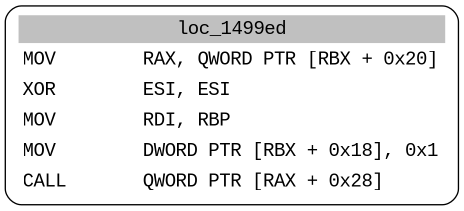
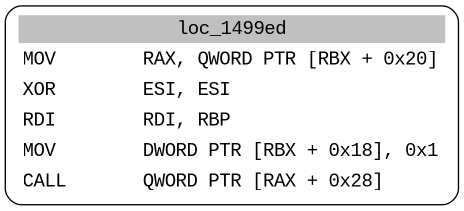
node "loc_1499ed": text "MOV        RDI, RBP" -> "RDI        RDI, RBP"
